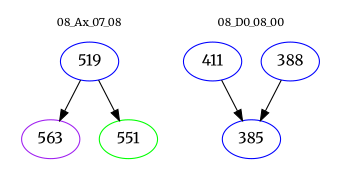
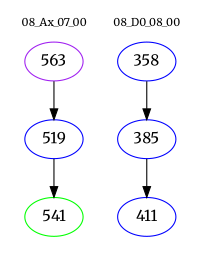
cluster "08_Ax_07_08": label "08_Ax_07_08" -> "08_Ax_07_00"
node "388": label "388" -> "358"
edge "519" -> "563": reversed
edge "411" -> "385": reversed
node "551": label "551" -> "541"
